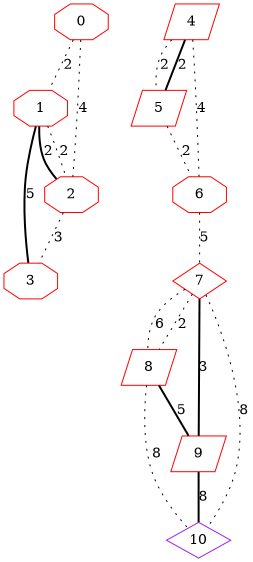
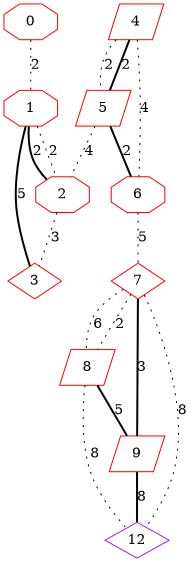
edge "0" -- "2": now "5" -- "2"
edge "5" -- "6": style dotted -> bold
node "3": shape octagon -> diamond
node "10": label "10" -> "12"
